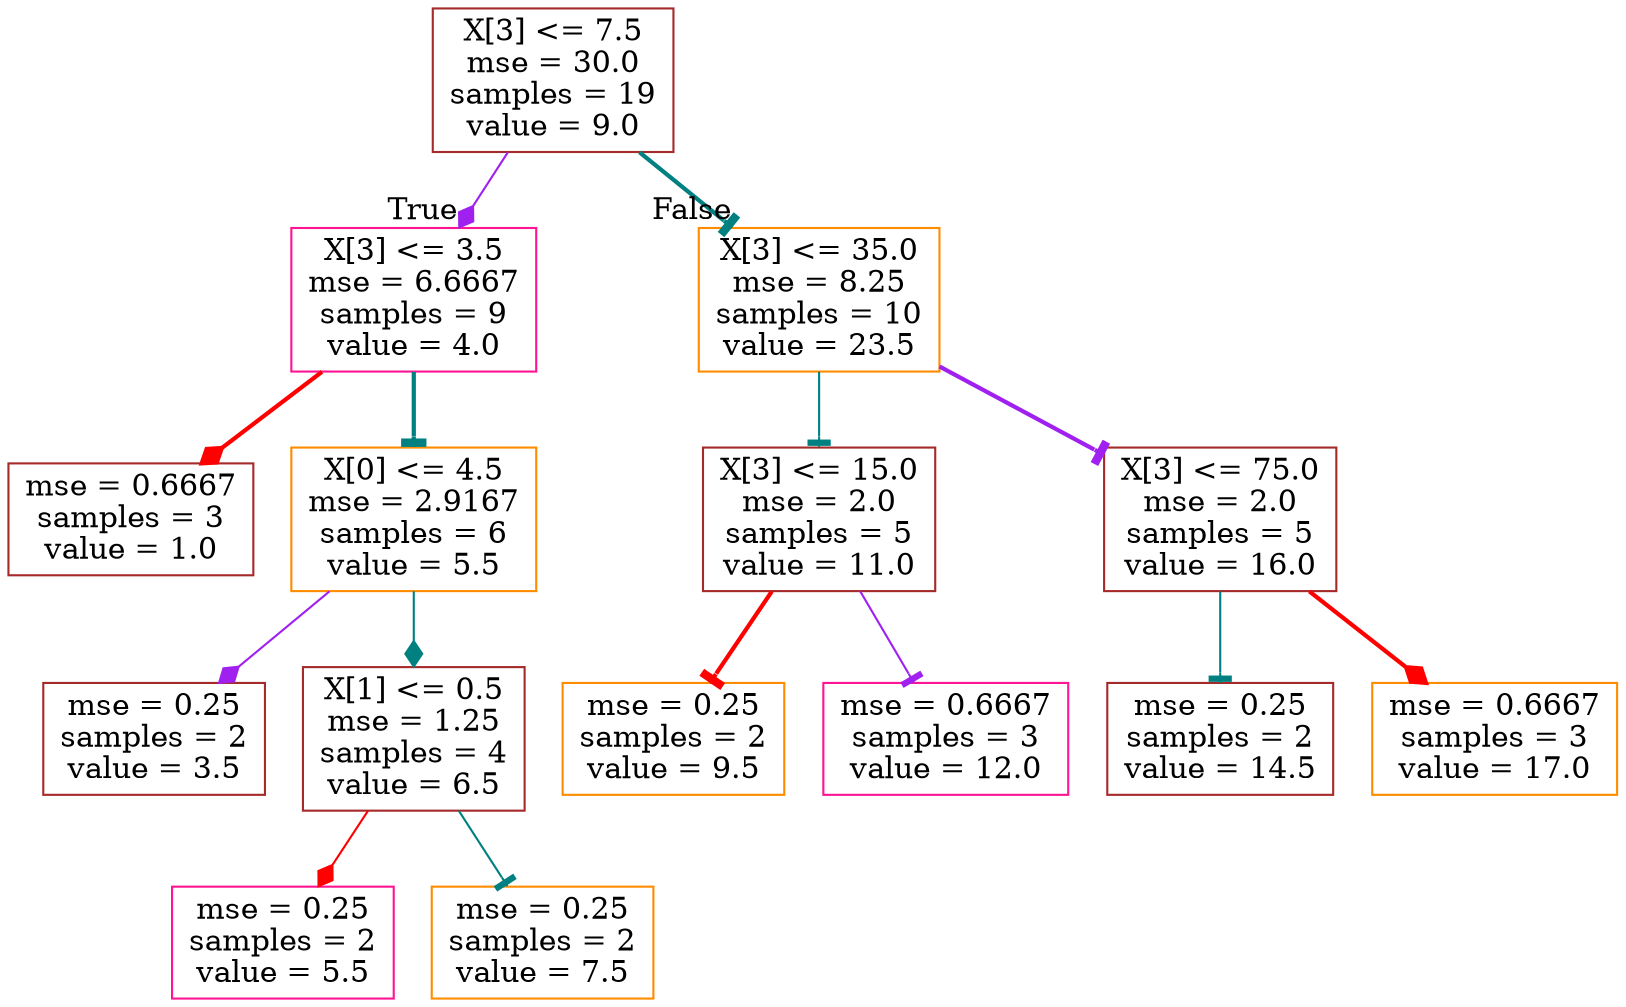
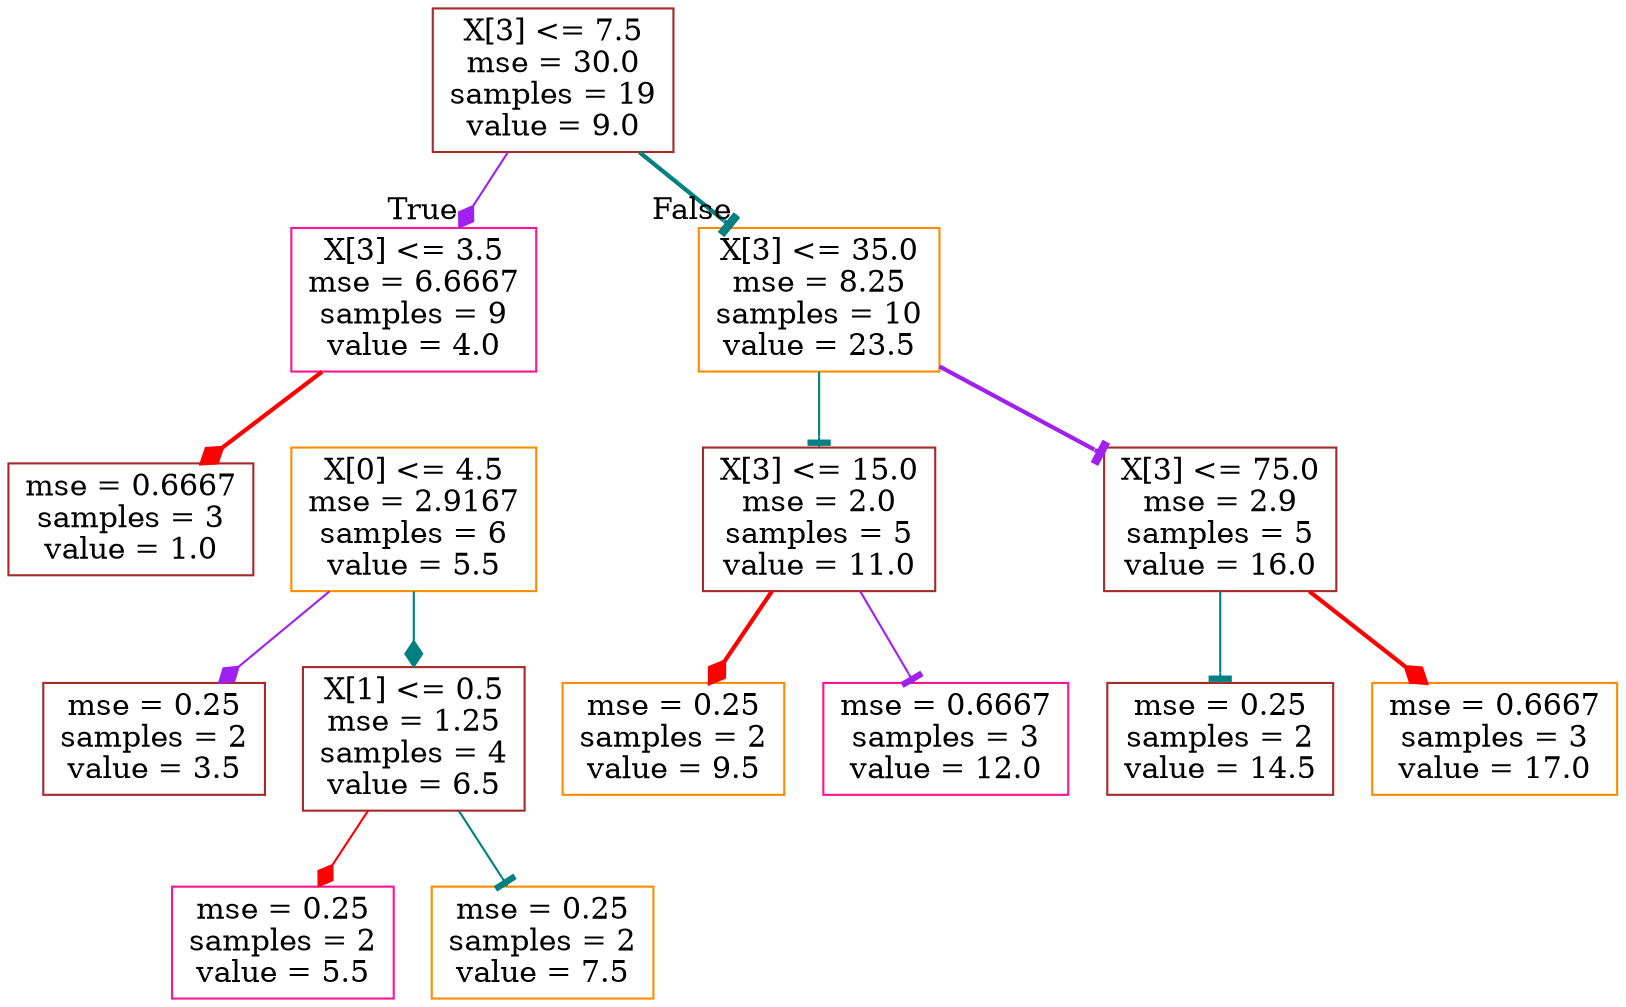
edge "X[3] <= 3.5 mse = 6.6667 samples = 9 value = 4.0" -> "X[0] <= 4.5 mse = 2.9167 samples = 6 value = 5.5": removed
node "X[3] <= 75.0 mse = 2.0 samples = 5 value = 16.0": label "X[3] <= 75.0 mse = 2.0 samples = 5 value = 16.0" -> "X[3] <= 75.0 mse = 2.9 samples = 5 value = 16.0"
edge "X[3] <= 15.0 mse = 2.0 samples = 5 value = 11.0" -> "mse = 0.25 samples = 2 value = 9.5": arrowhead tee -> diamond
